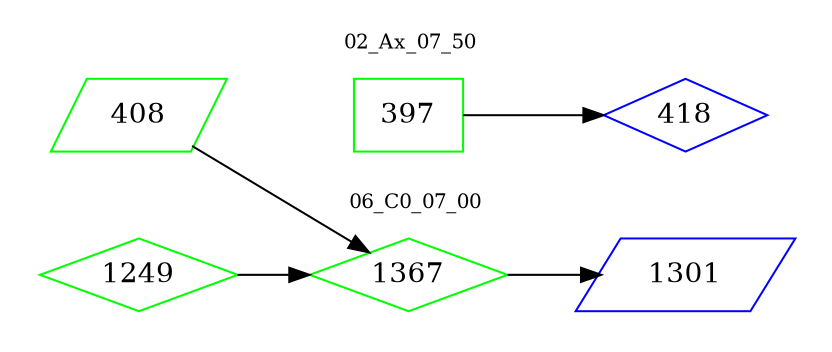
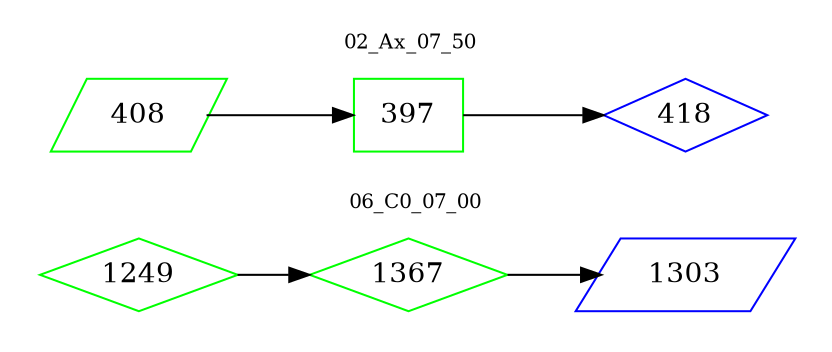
edge "408" -> "1367": now "408" -> "397"
node "1301": label "1301" -> "1303"
